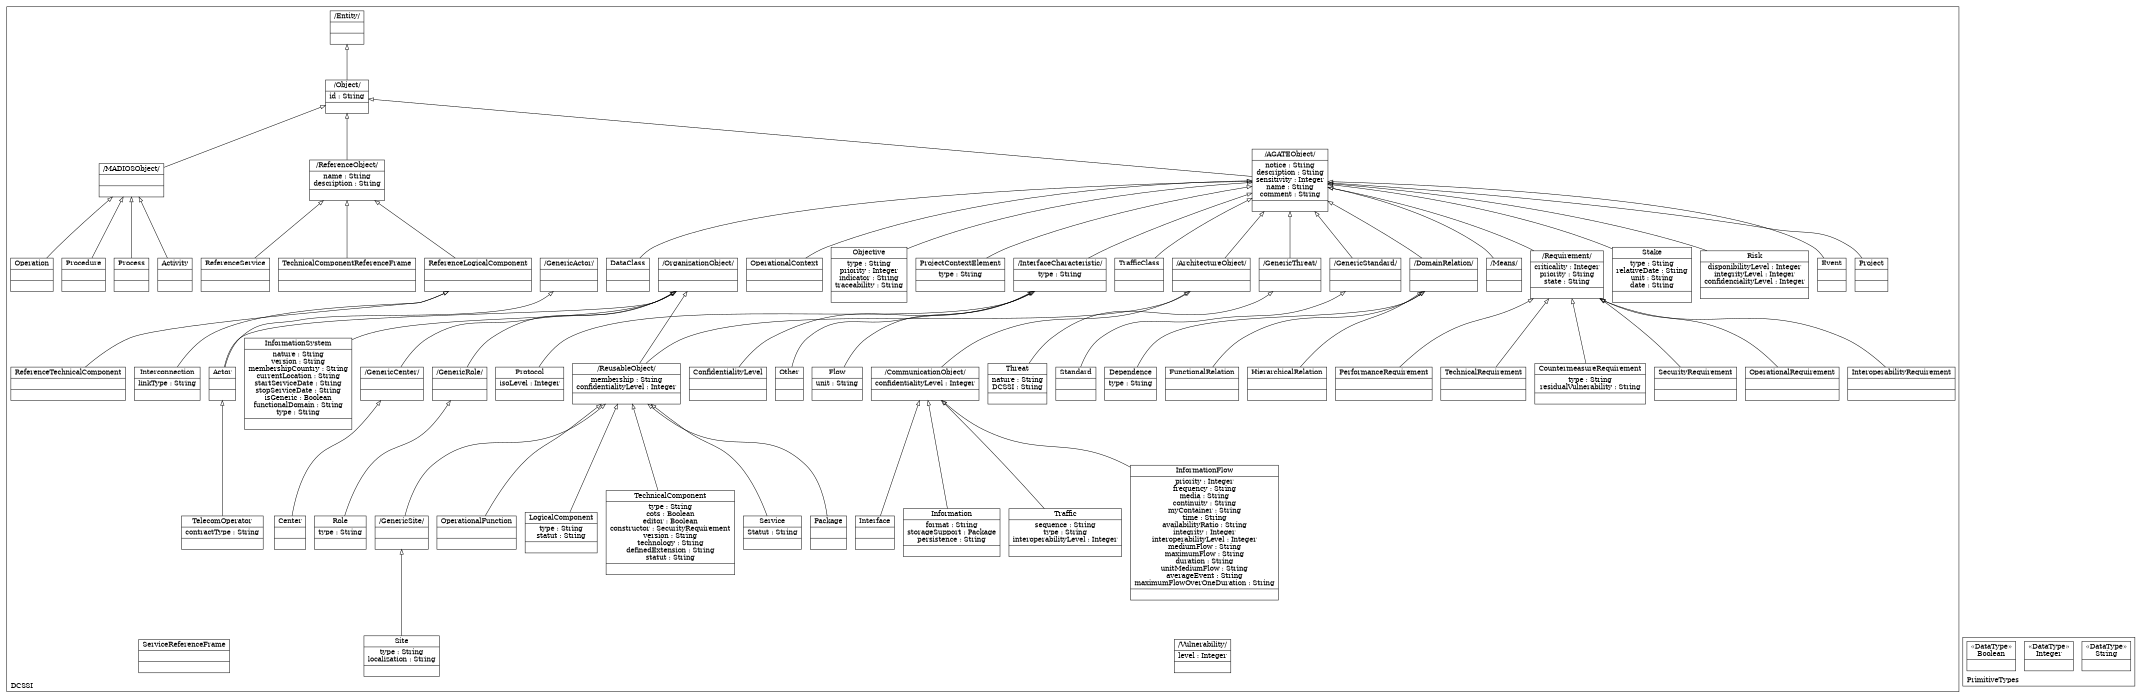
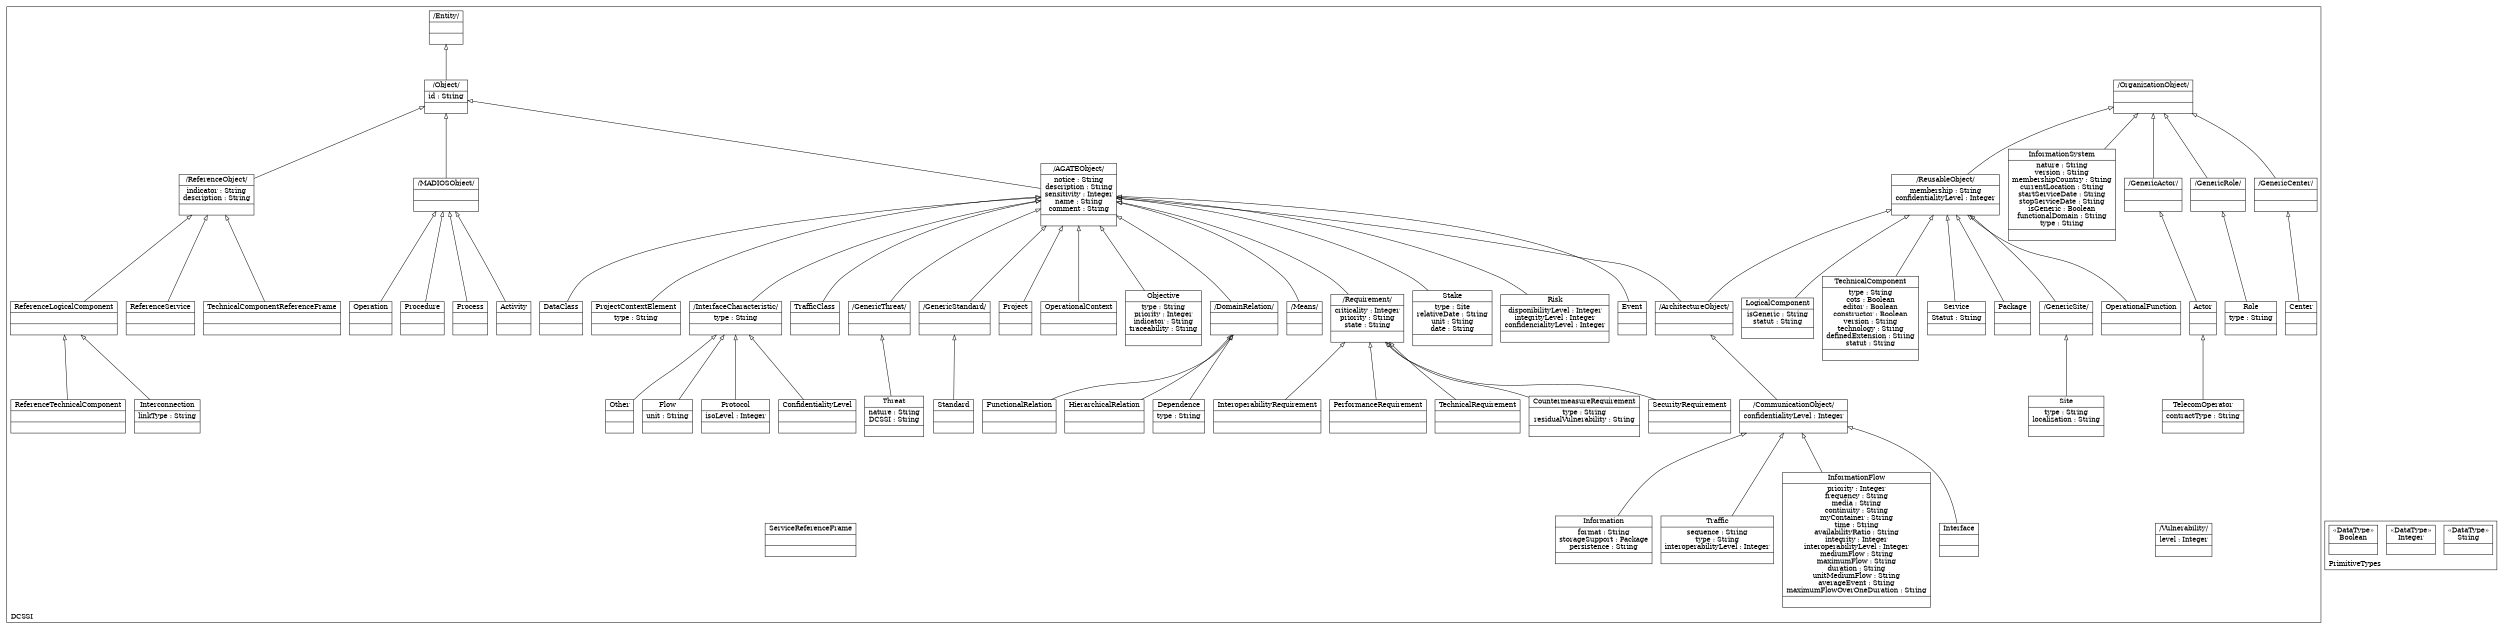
node "/ReferenceObject/": text "name : String" -> "indicator : String"
node "Stake": text "type : String" -> "type : Site"
edge "Actor" -> "/OrganizationObject/": now "/GenericActor/" -> "/OrganizationObject/"
edge "/ReusableObject/" -> "/ArchitectureObject/": reversed
node "OperationalRequirement": removed
node "LogicalComponent": text "type : String" -> "isGeneric : String"
node "TechnicalComponent": text "constructor : SecurityRequirement" -> "constructor : Boolean"
